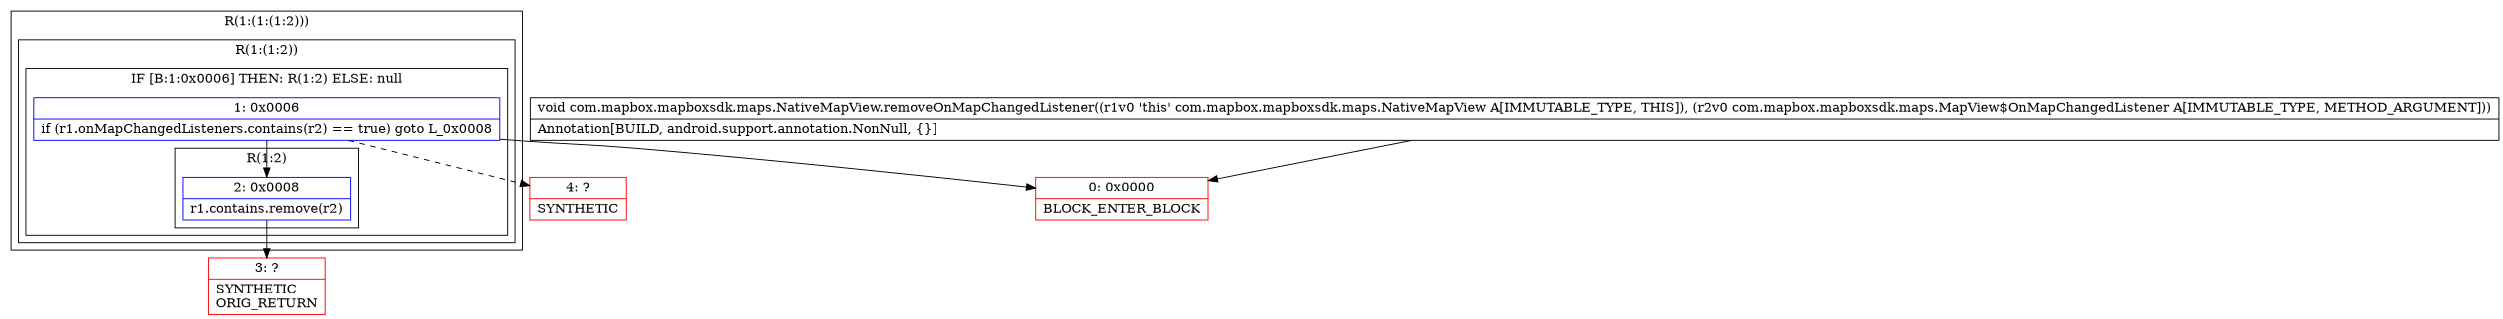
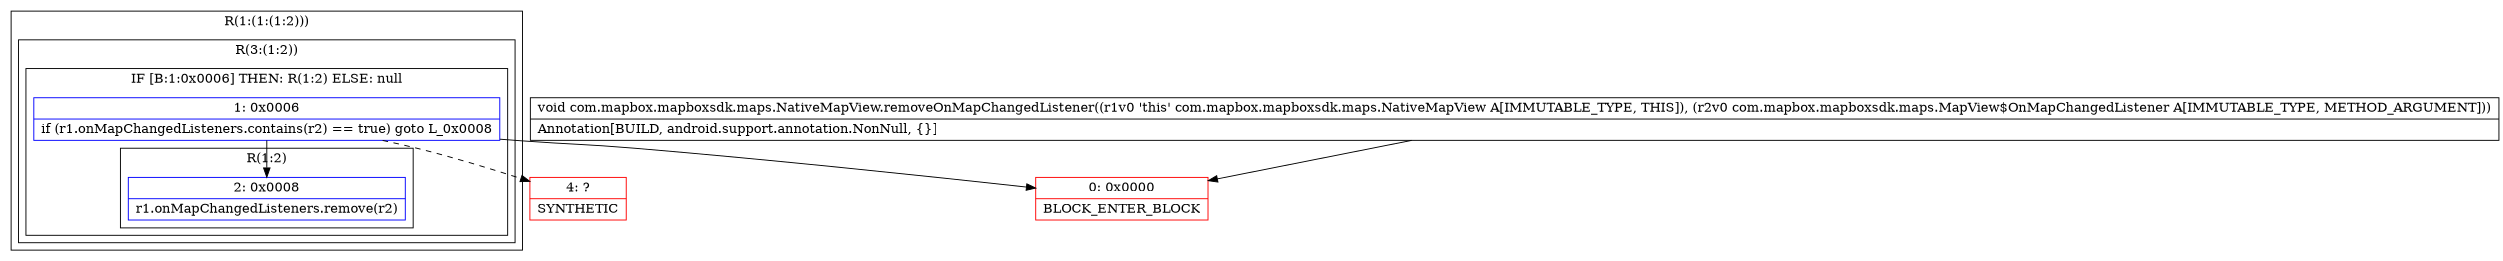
cluster "R(1:(1:2))": label "R(1:(1:2))" -> "R(3:(1:2))"
node "2: 0x0008": text "r1.contains.remove(r2)" -> "r1.onMapChangedListeners.remove(r2)"
node "3: ?": removed
